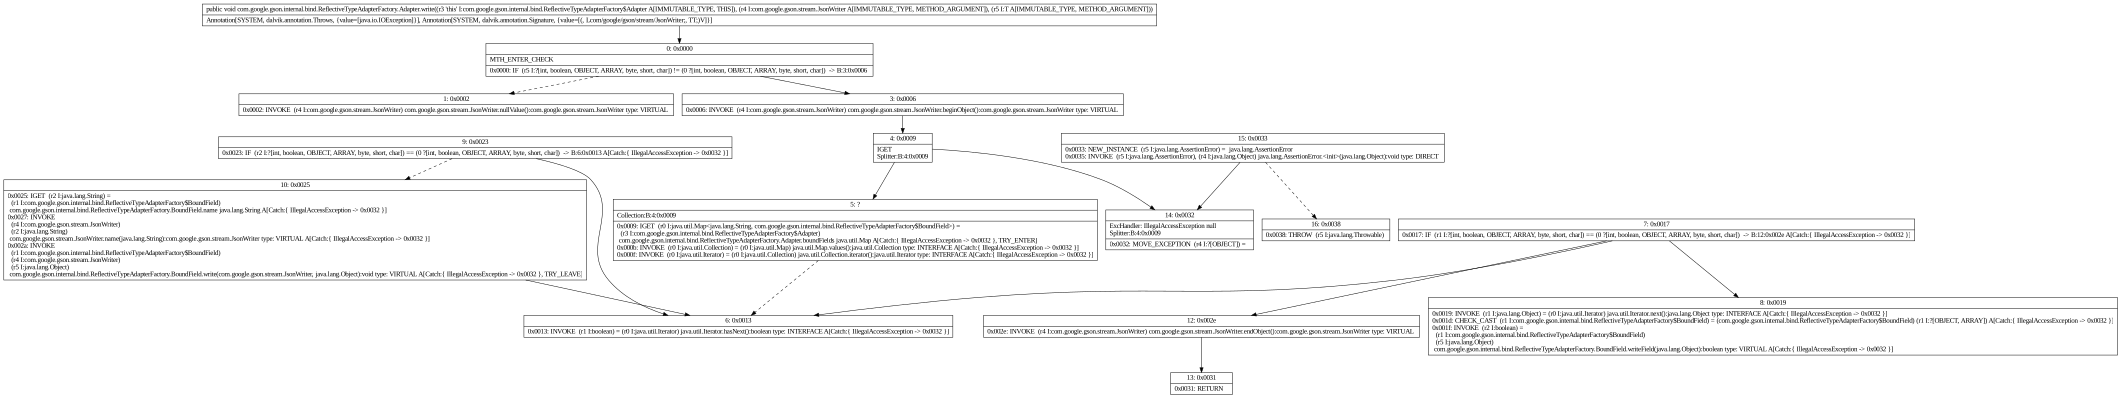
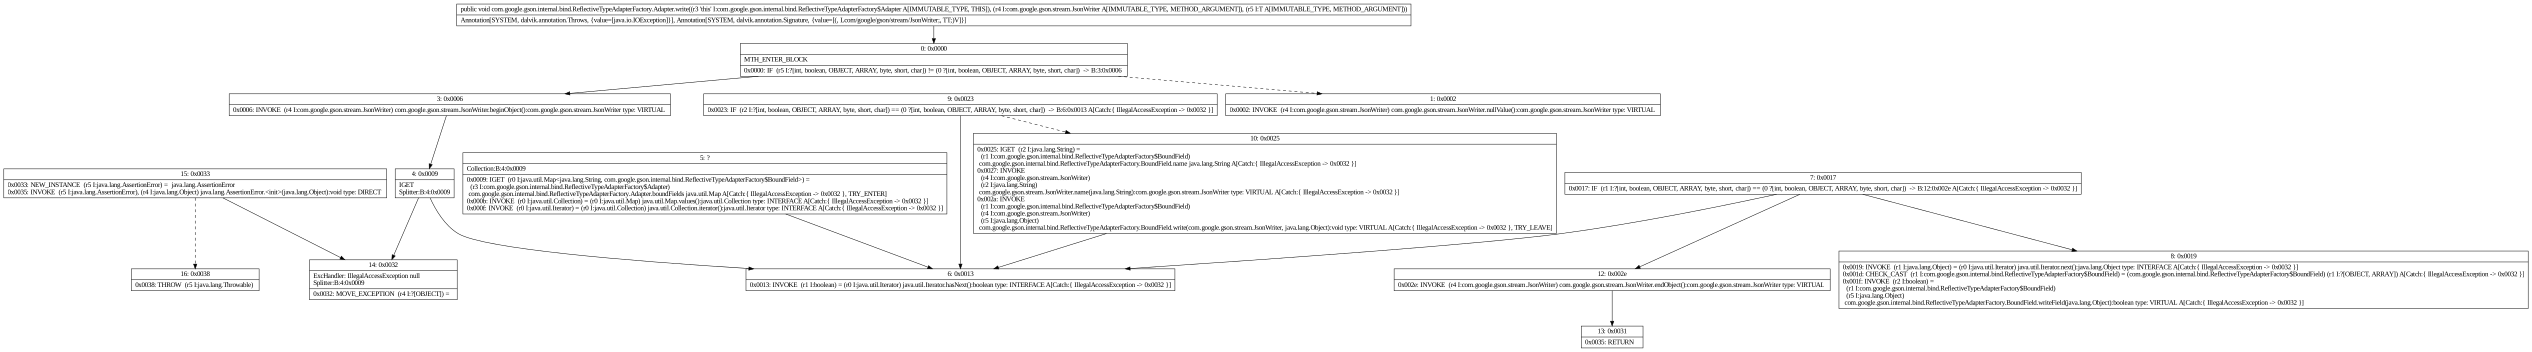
node "0: 0x0000": text "MTH_ENTER_CHECK" -> "MTH_ENTER_BLOCK"
edge "4: 0x0009" -> "5: ?": now "4: 0x0009" -> "6: 0x0013"
edge "5: ?" -> "6: 0x0013": style dashed -> solid
node "13: 0x0031": text "0x0031: RETURN" -> "0x0035: RETURN"
